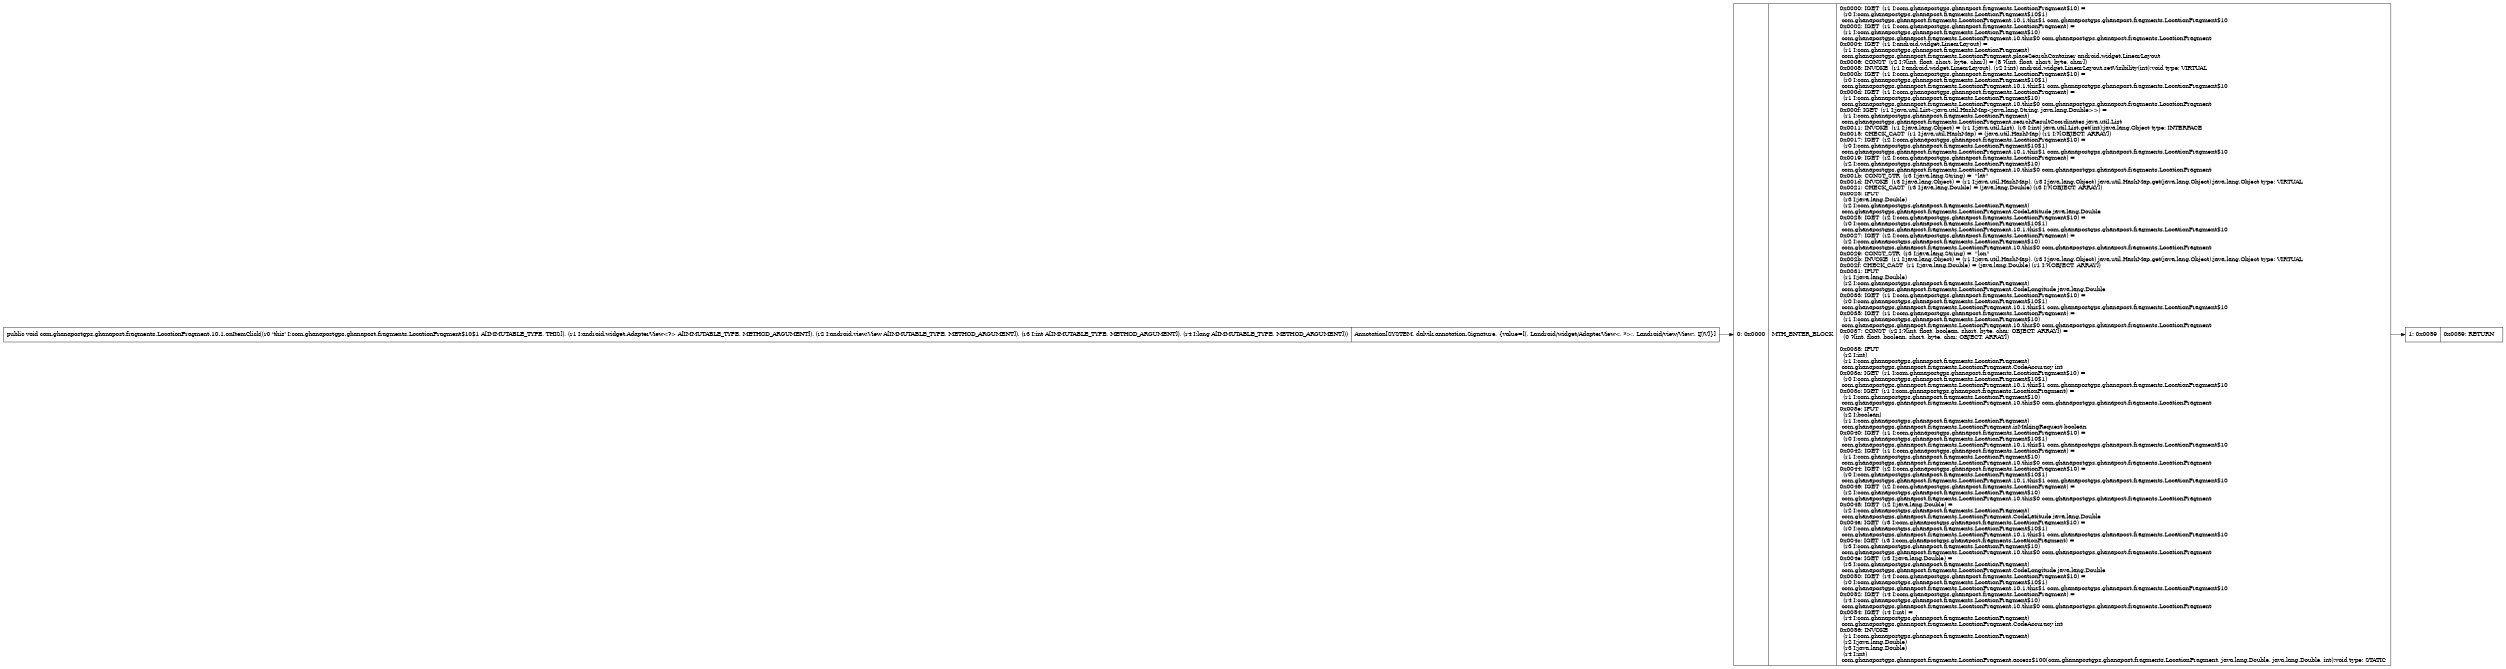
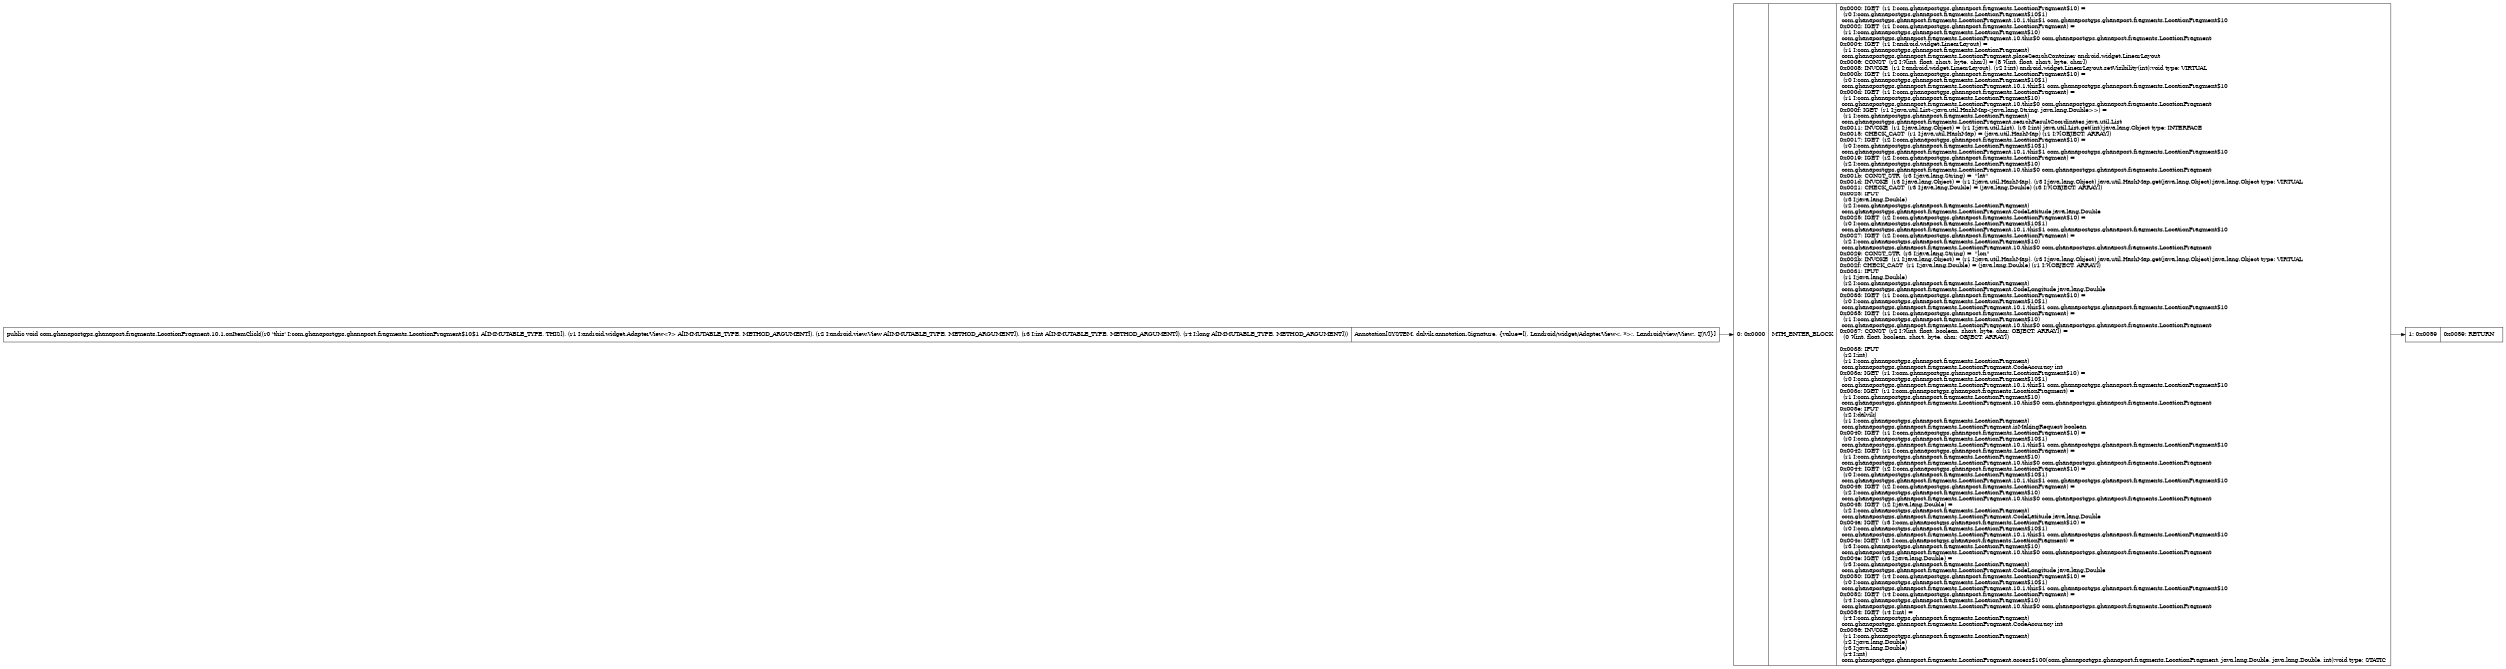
node "0: 0x0000": text "(r2 I:boolean)" -> "(r2 I:dalvik)"
